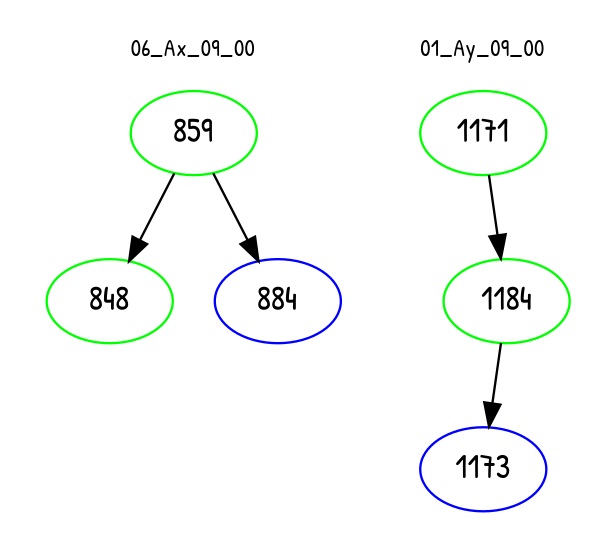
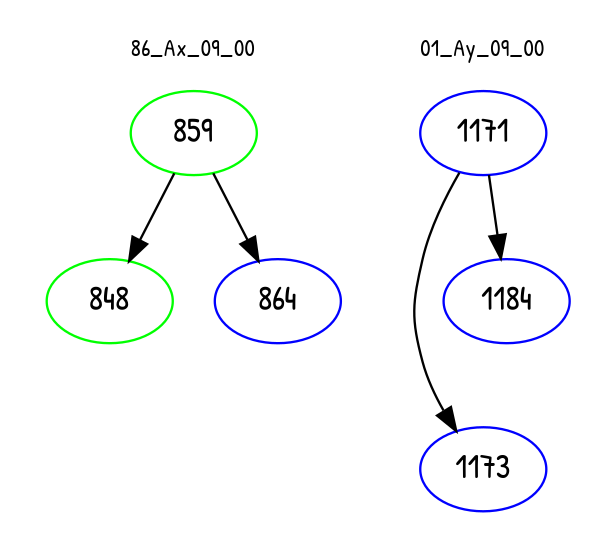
cluster "06_Ax_09_00": label "06_Ax_09_00" -> "86_Ax_09_00"
node "1171": color green -> blue
node "884": label "884" -> "864"
node "1184": color green -> blue
edge "1184" -> "1173": now "1171" -> "1173"
